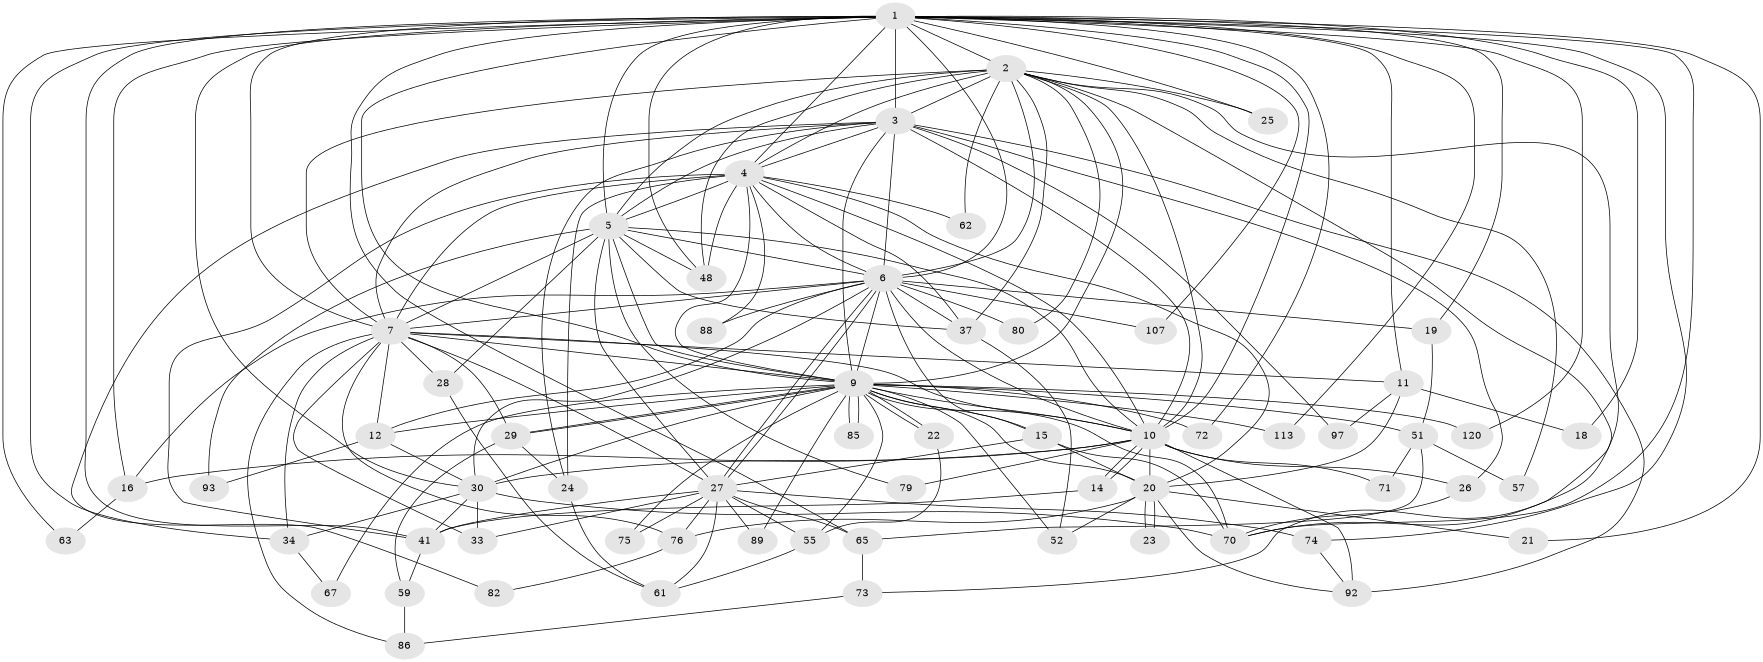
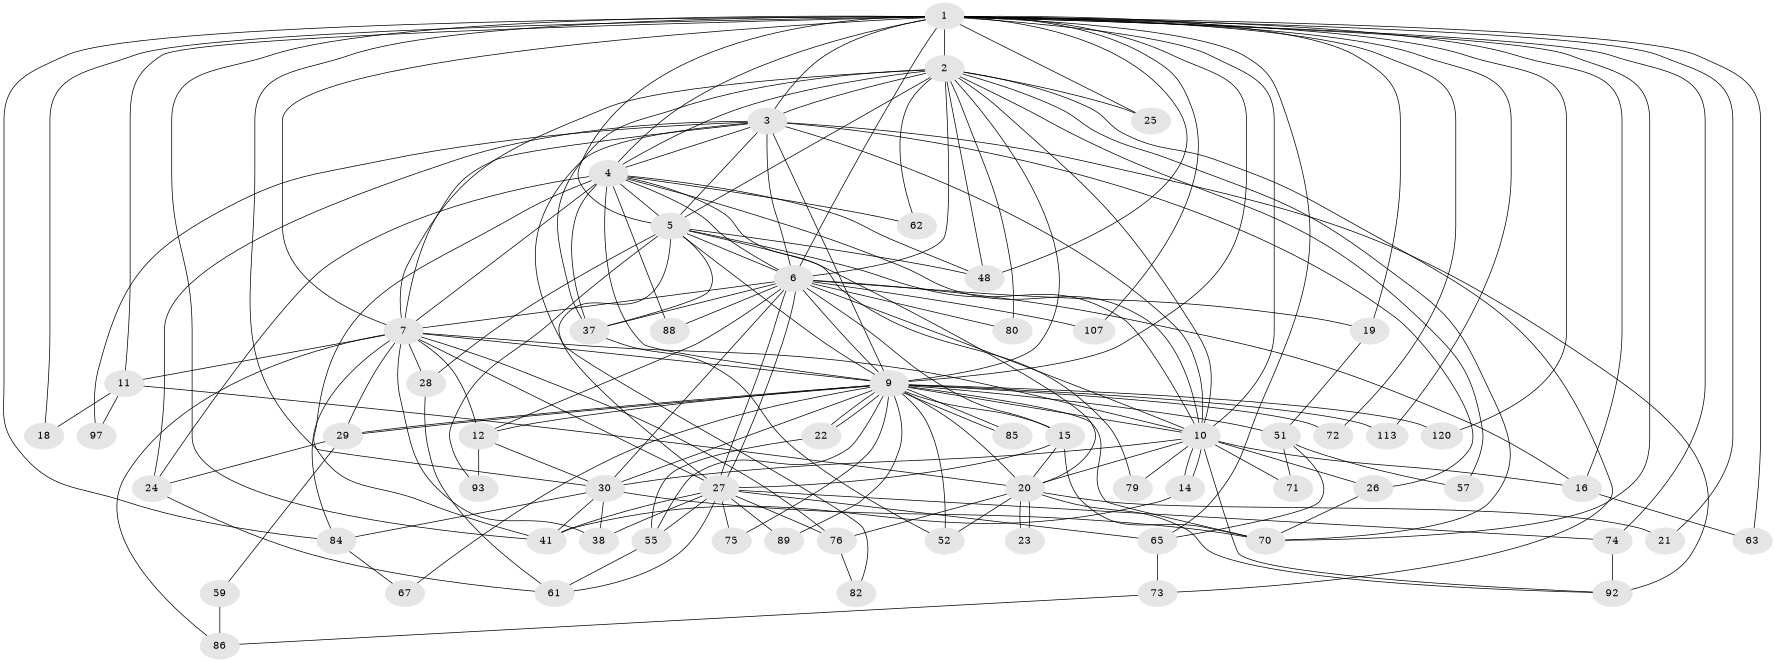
edge "5" -- "7": removed
node "34": label "34" -> "84"
node "33": label "33" -> "38"
edge "41" -- "59": removed
